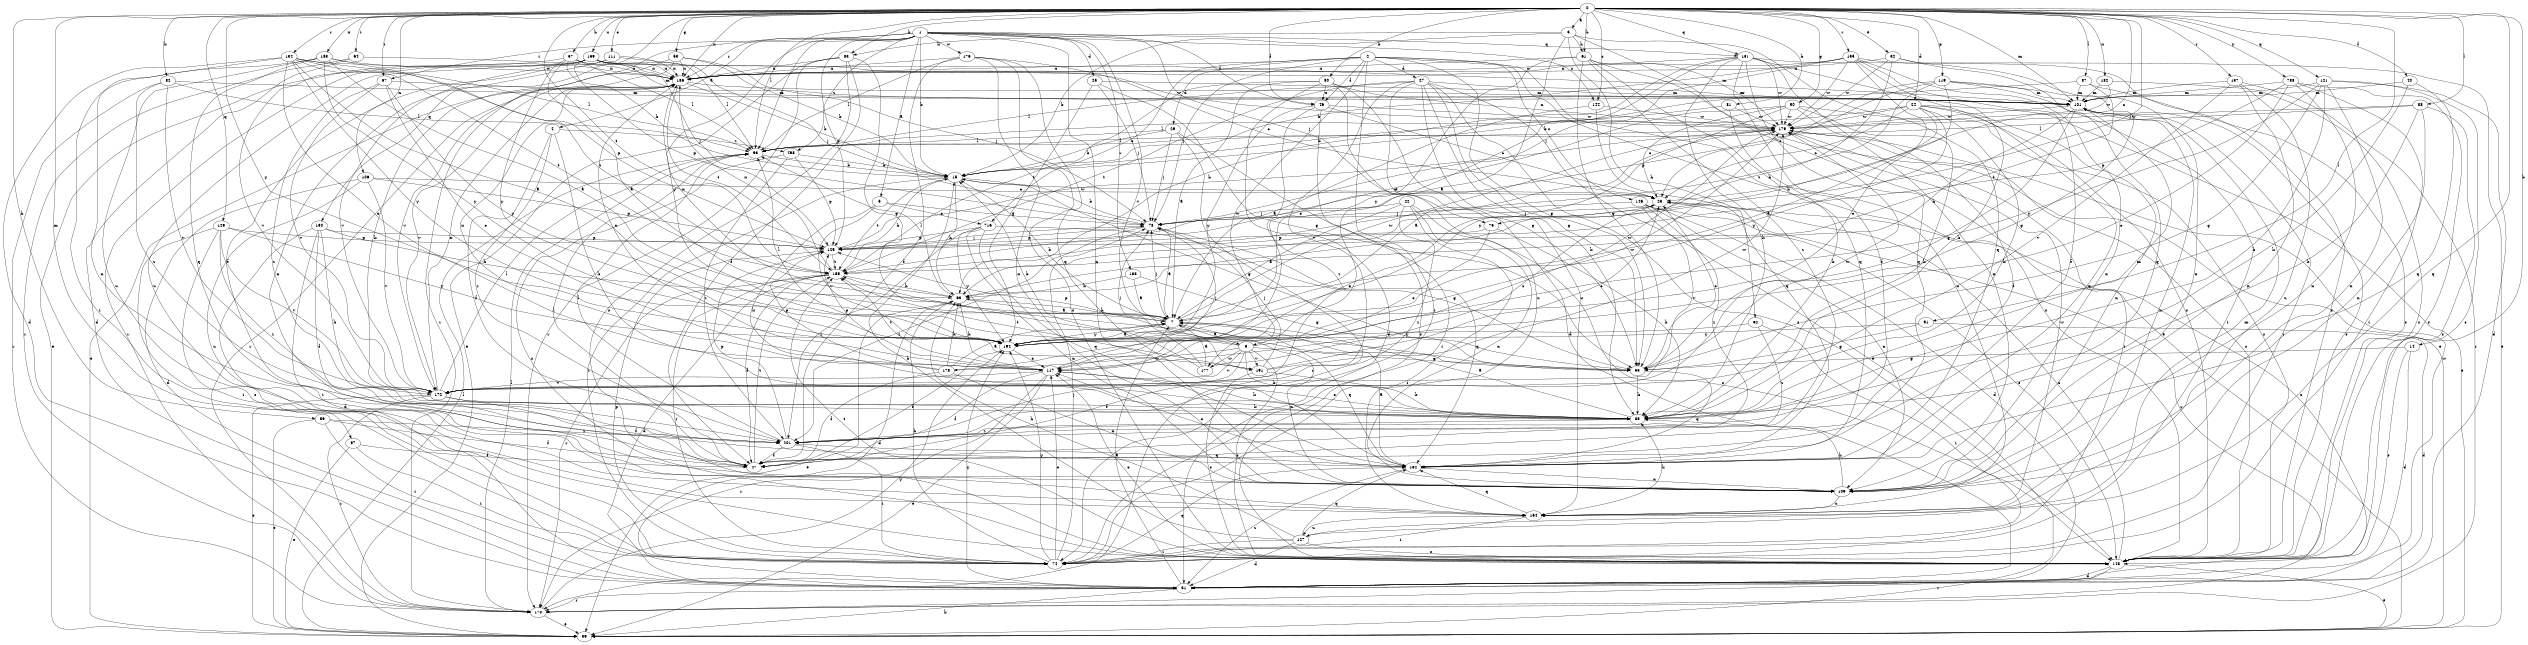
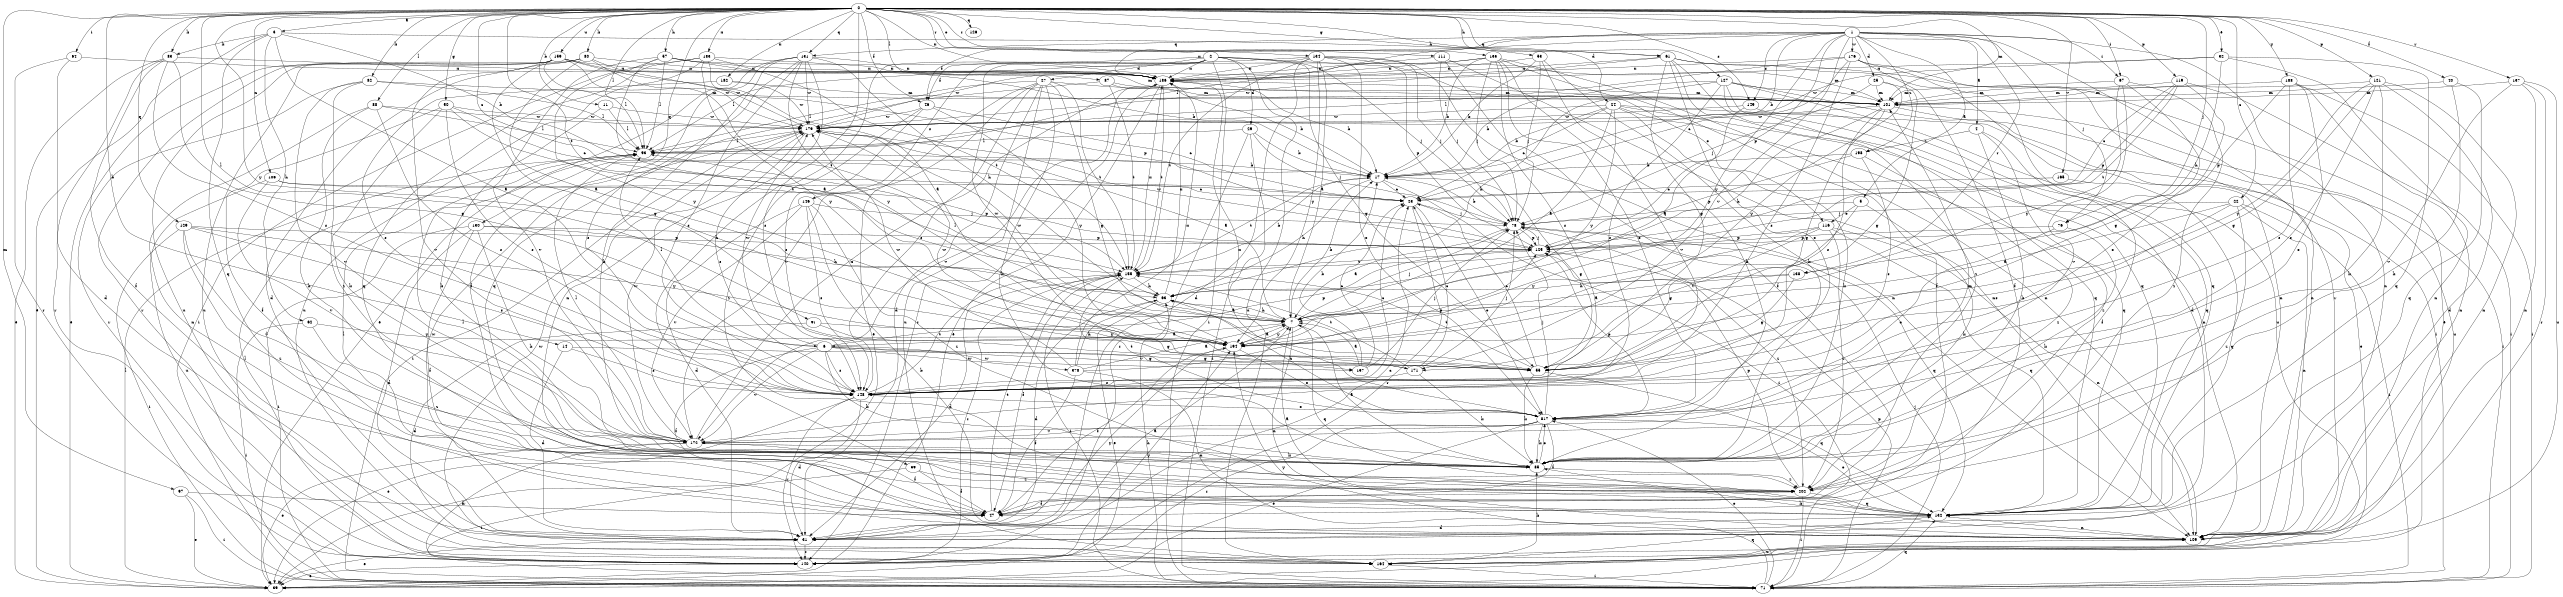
edge "0" -> "22": added, label "c"
node "126": added
edge "0" -> "121": label "q" -> "p"
edge "1" -> "186": label "r" -> "x"
node "788": label "788" -> "188"
edge "80" -> "46": now "80" -> "186"
edge "80" -> "179": label "n" -> "w"
node "144": label "144" -> "149"
node "81": label "81" -> "11"
node "498": label "498" -> "198"
node "15": label "15" -> "17"
node "165": added
edge "159" -> "78": now "134" -> "78"
edge "61" -> "109": added, label "n"
edge "32" -> "63": now "32" -> "138"
node "716": label "716" -> "116"
edge "119" -> "63": removed, label "h"
edge "148" -> "179": reversed
edge "50" -> "194": removed, label "y"
edge "146" -> "109": label "n" -> "b"
node "178": label "178" -> "378"
node "117": label "117" -> "817"
node "177": label "177" -> "157"
node "191": label "191" -> "171"
node "201": label "201" -> "202"
edge "164" -> "127": reversed
edge "106" -> "31": removed, label "d"
edge "132" -> "31": label "z" -> "d"
node "74": label "74" -> "71"
node "170": label "170" -> "140"
edge "31" -> "39": label "k" -> "e"
edge "59" -> "39": removed, label "e"
